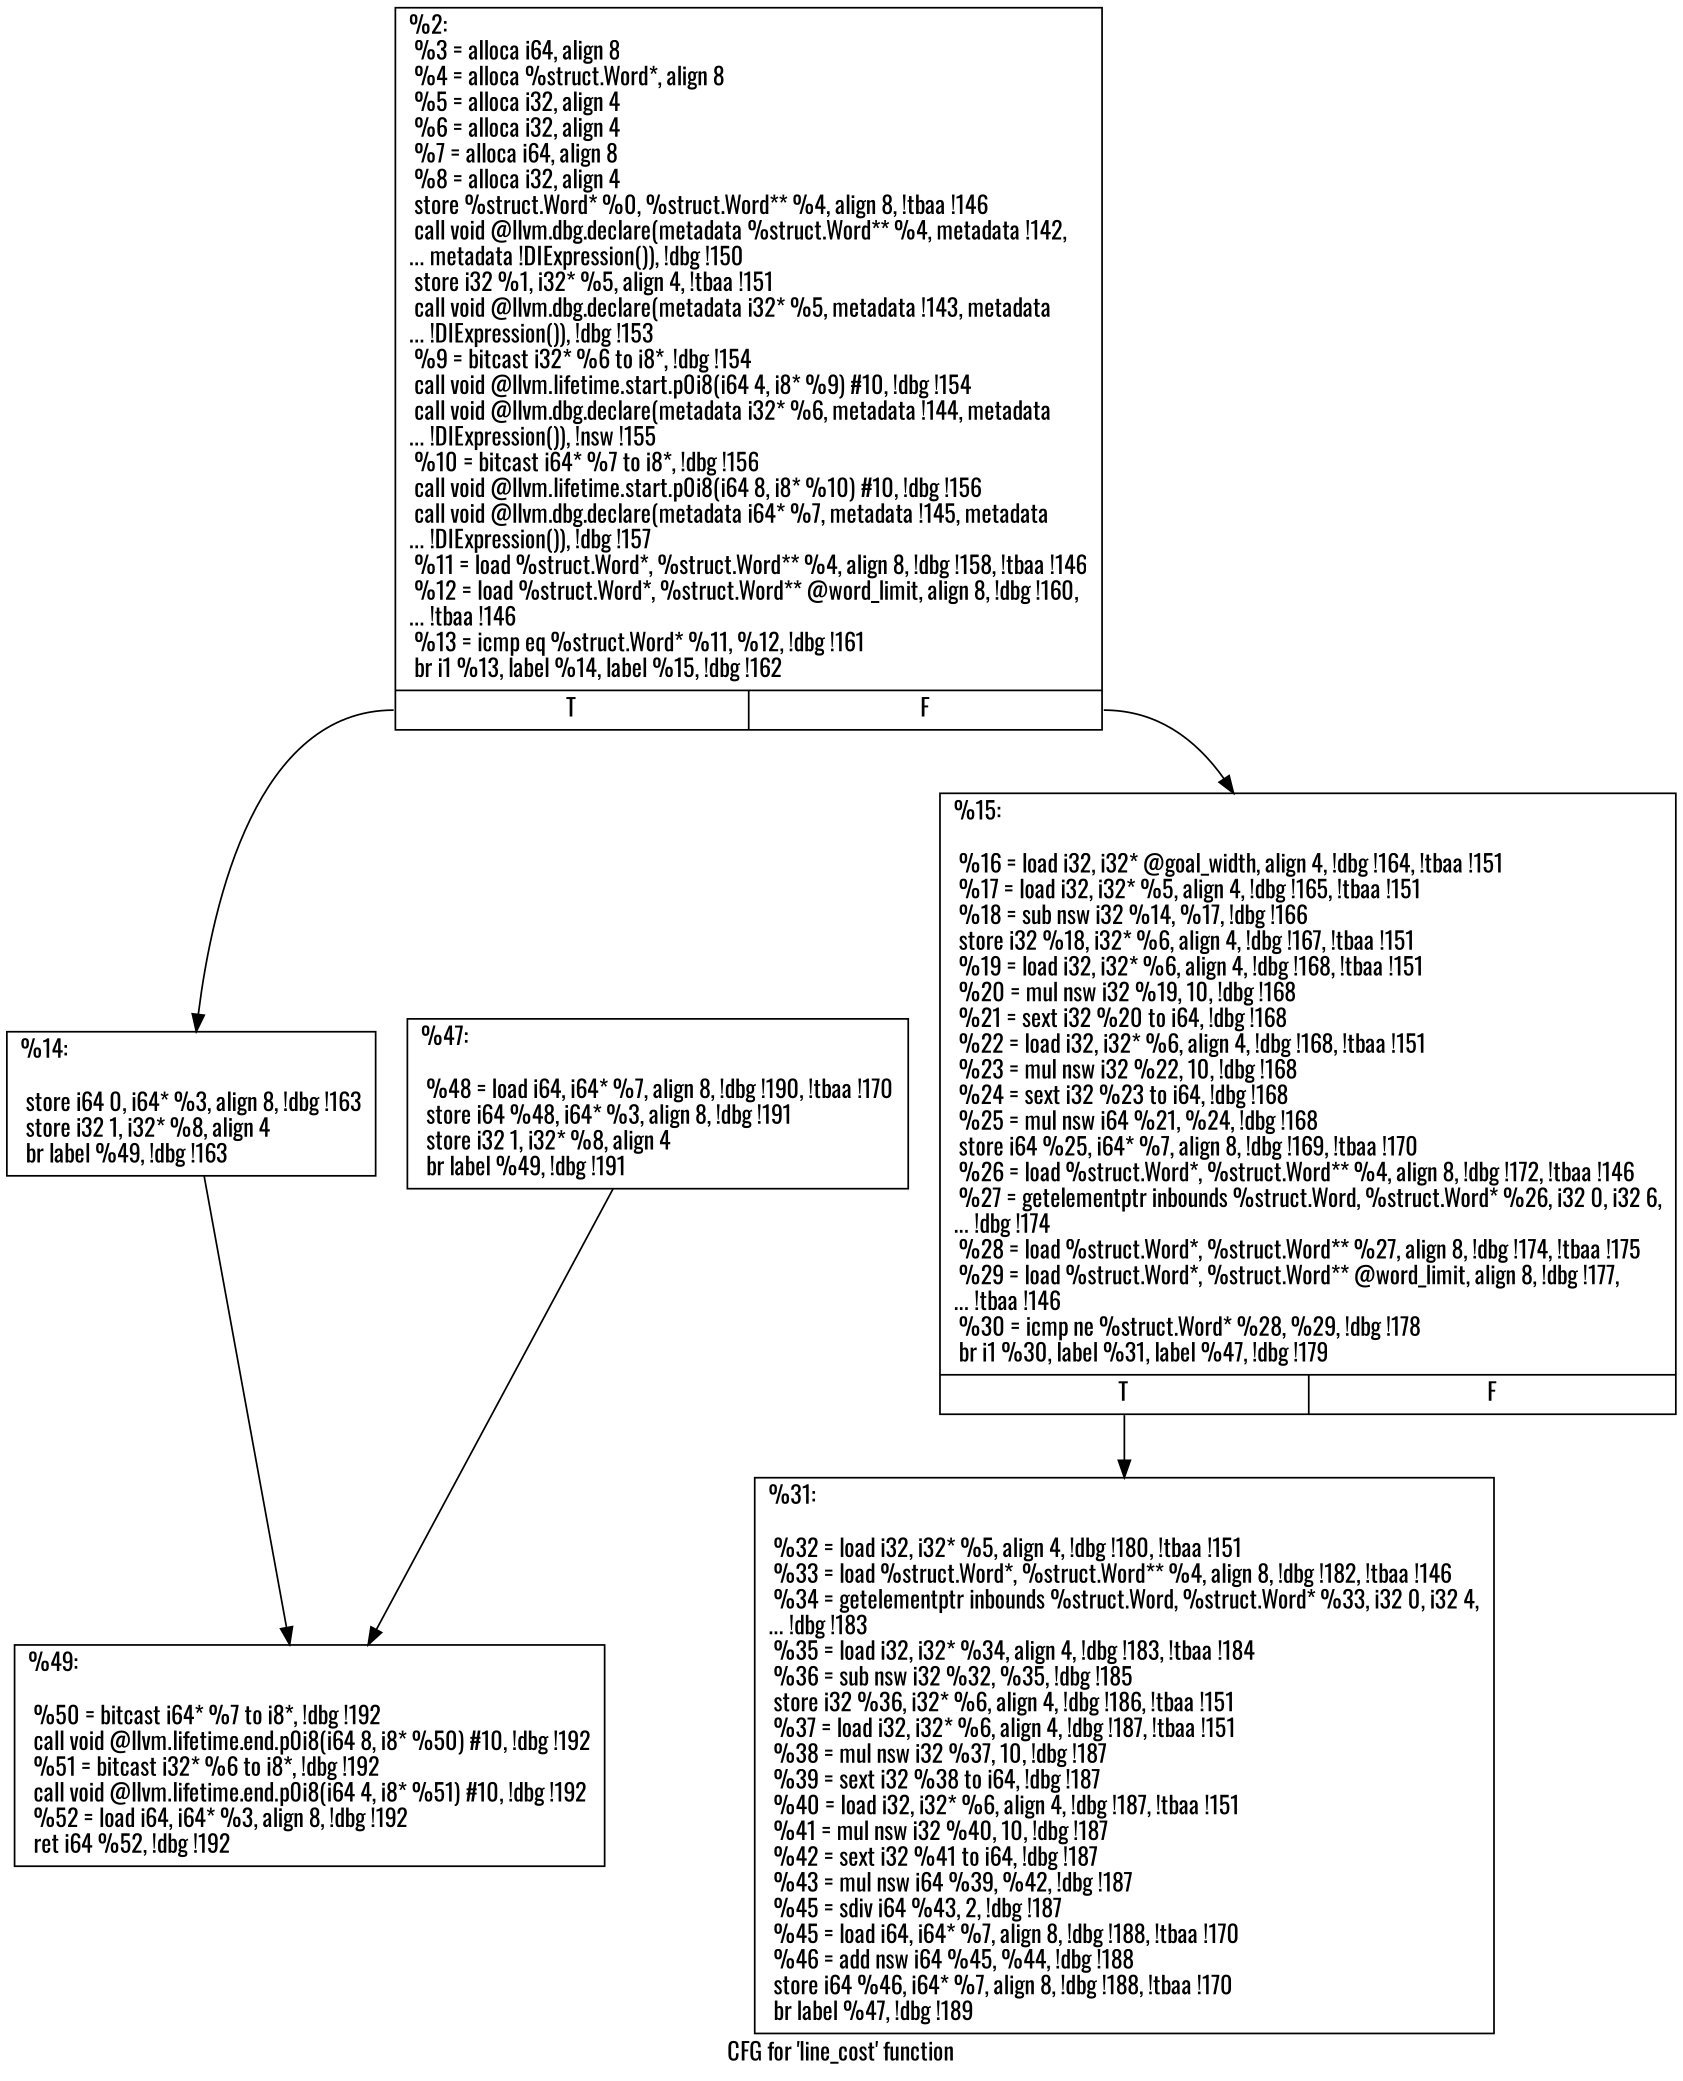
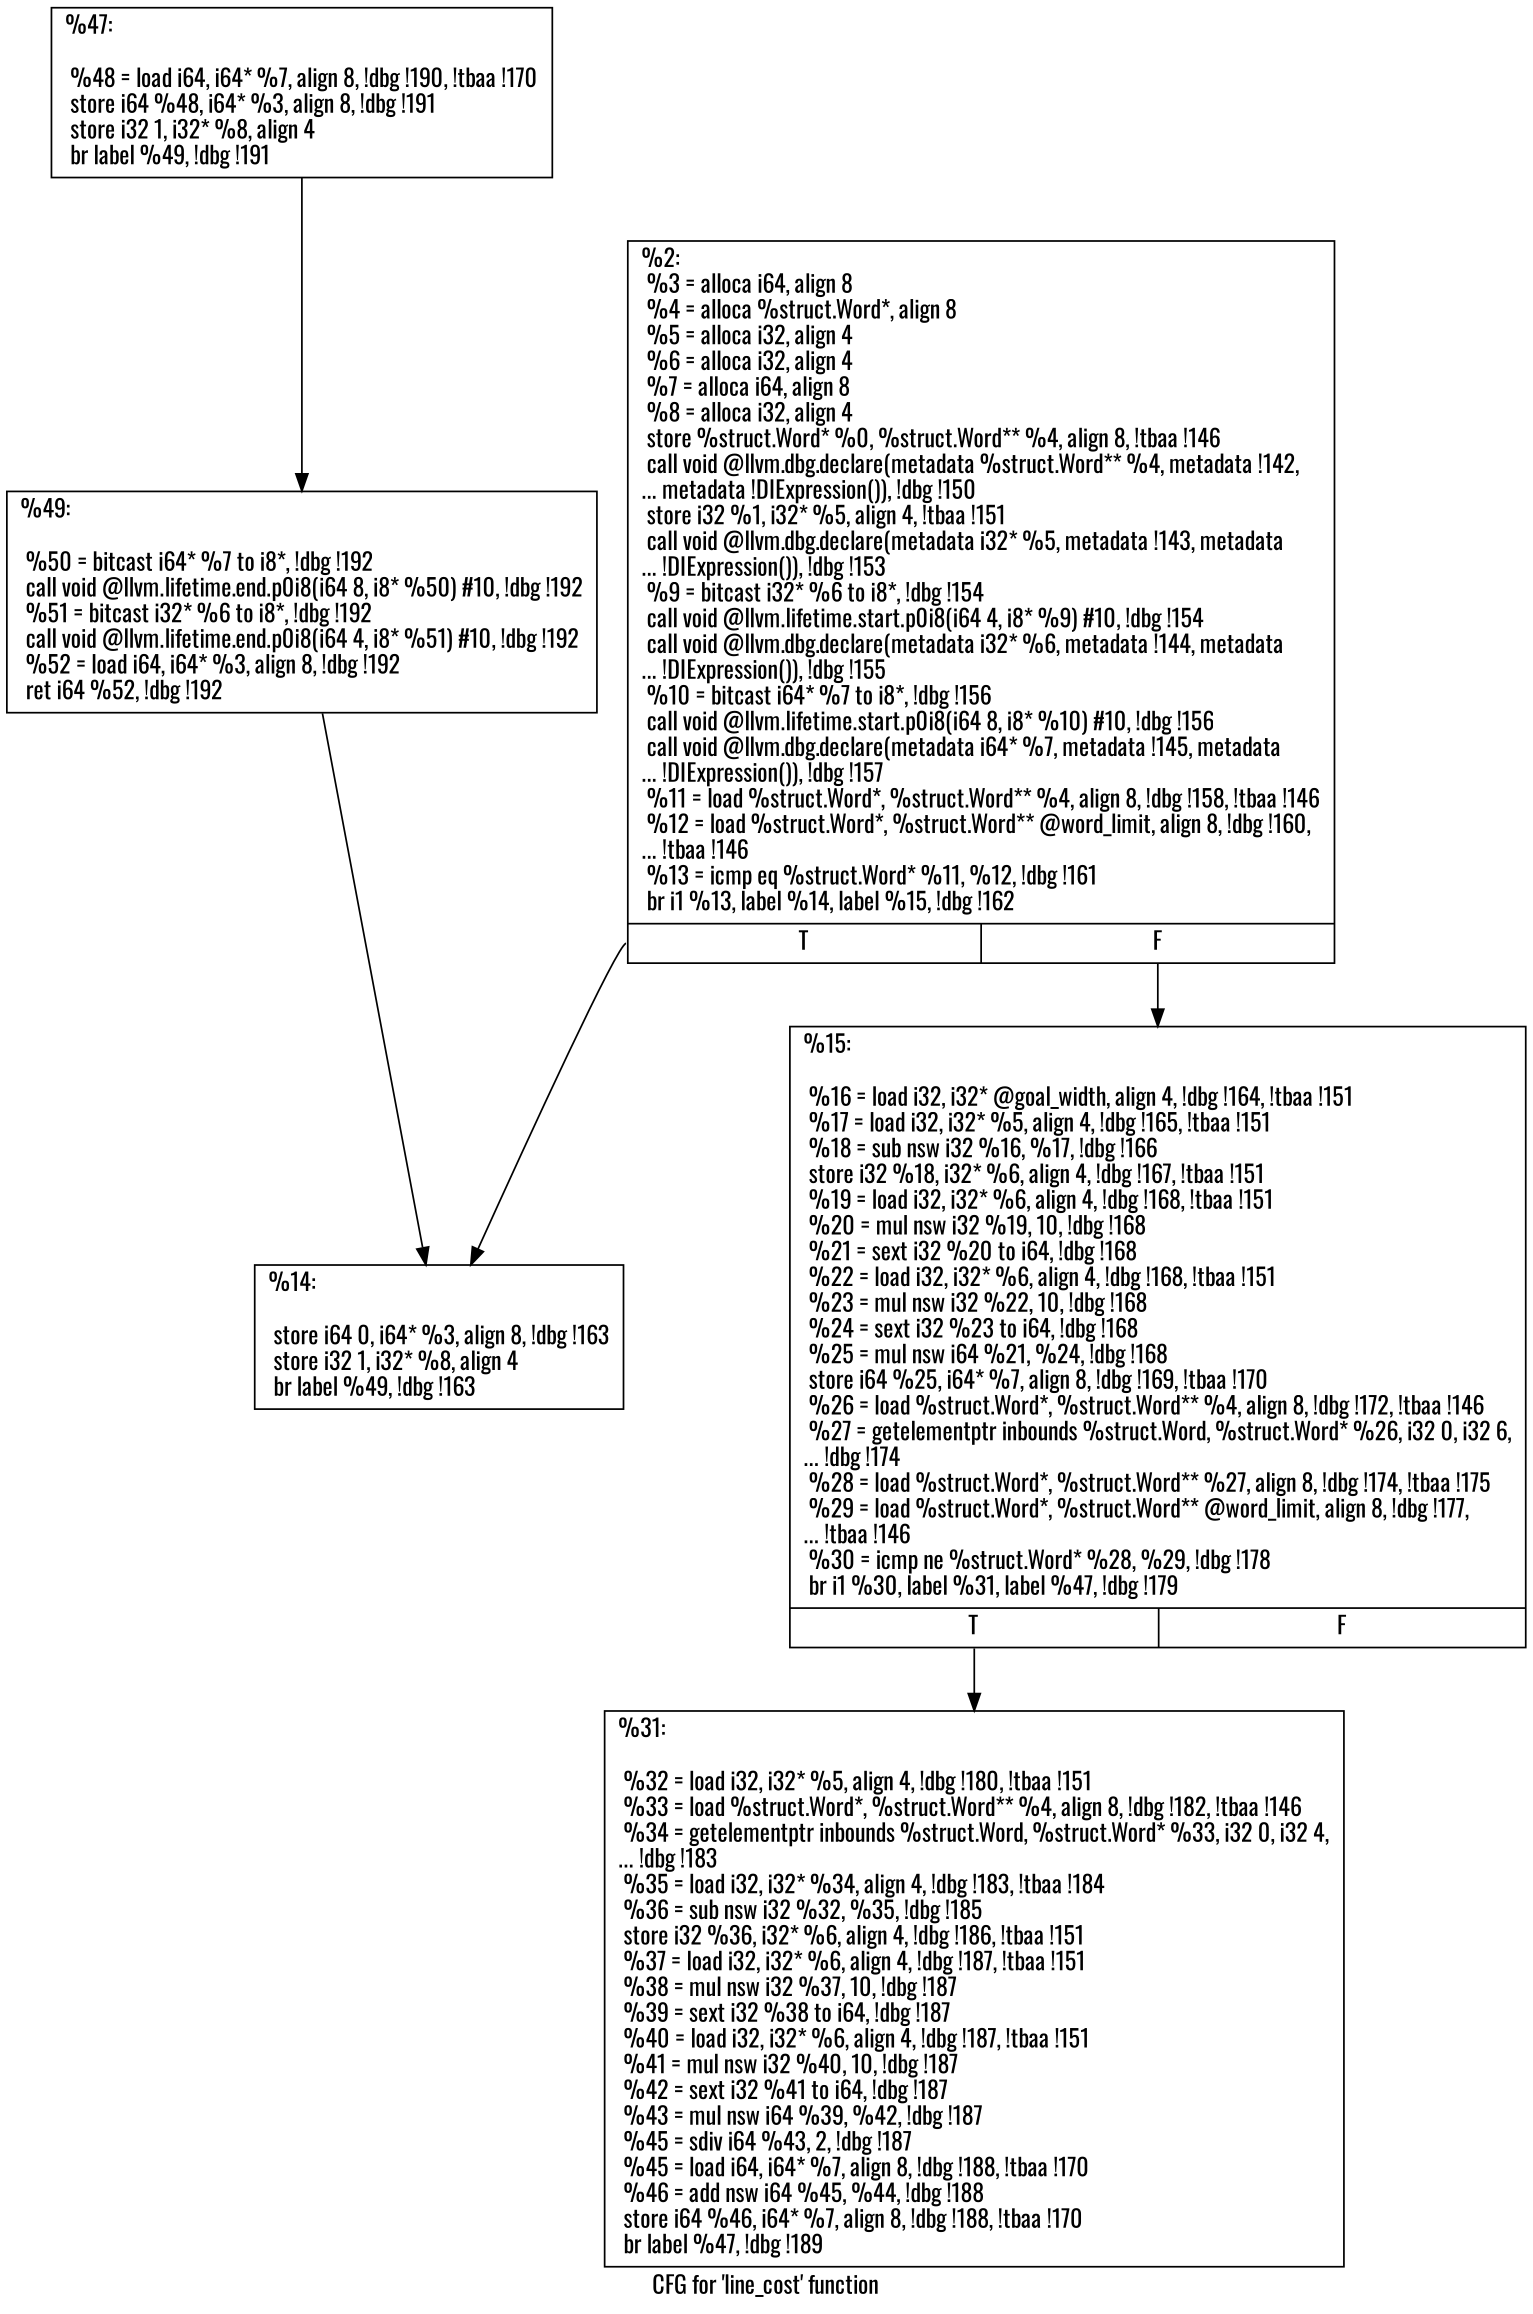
node "%2:": text "... !DIExpression()), !nsw !155" -> "... !DIExpression()), !dbg !155"
node "%15:": text "%18 = sub nsw i32 %14, %17, !dbg !166" -> "%18 = sub nsw i32 %16, %17, !dbg !166"
edge "%14:" -> "%49:": reversed
